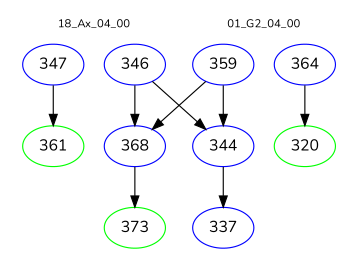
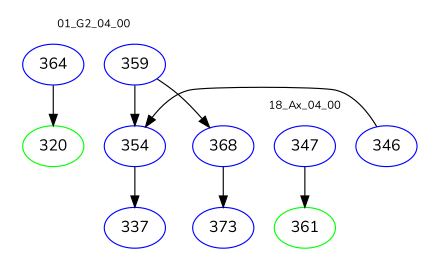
edge "346" -> "368": removed
node "344": label "344" -> "354"
node "373": color green -> blue
